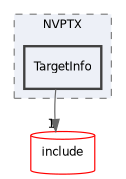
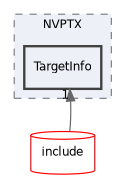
edge "TargetInfo" -> "include": reversed
